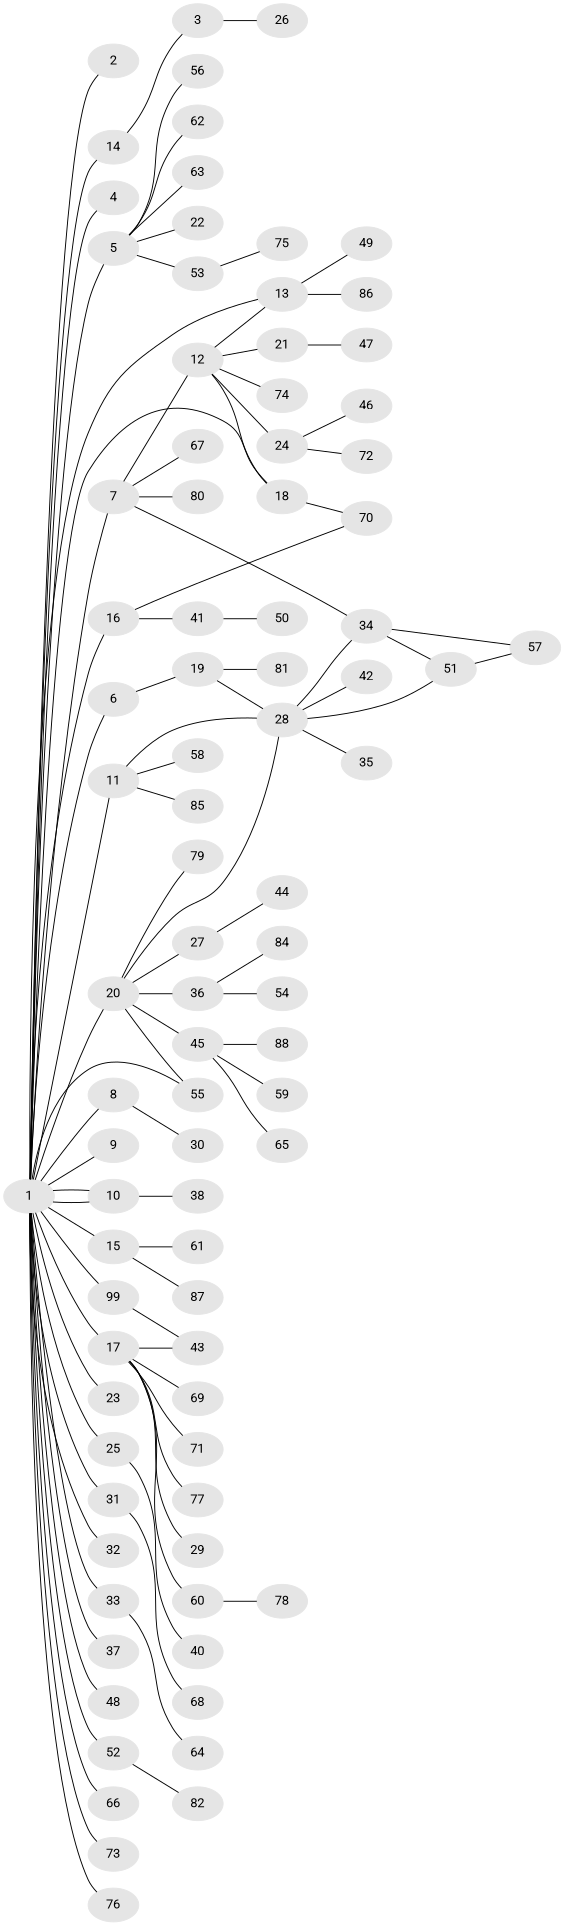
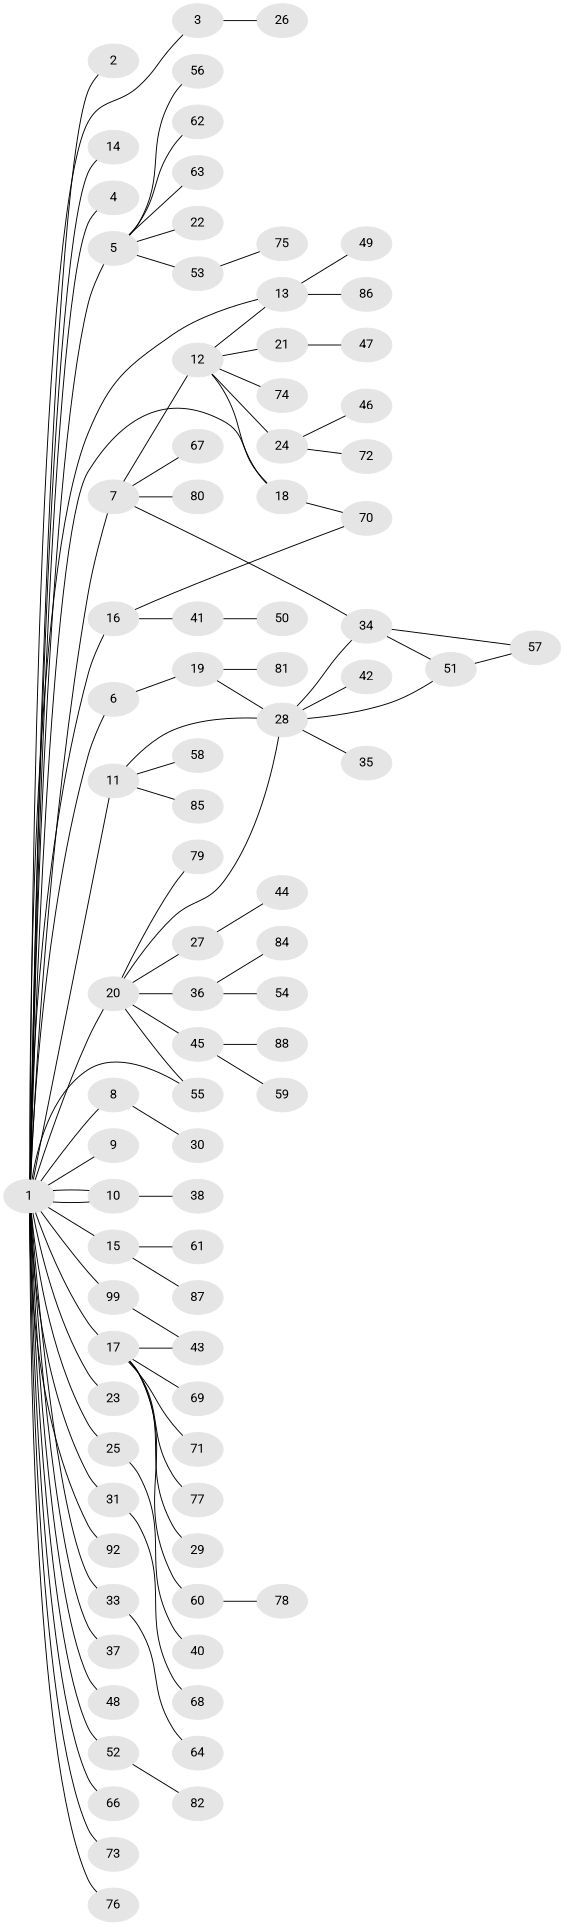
edge "3" -- "14": now "3" -- "1"
node "65": removed
node "32": label "32" -> "92"
